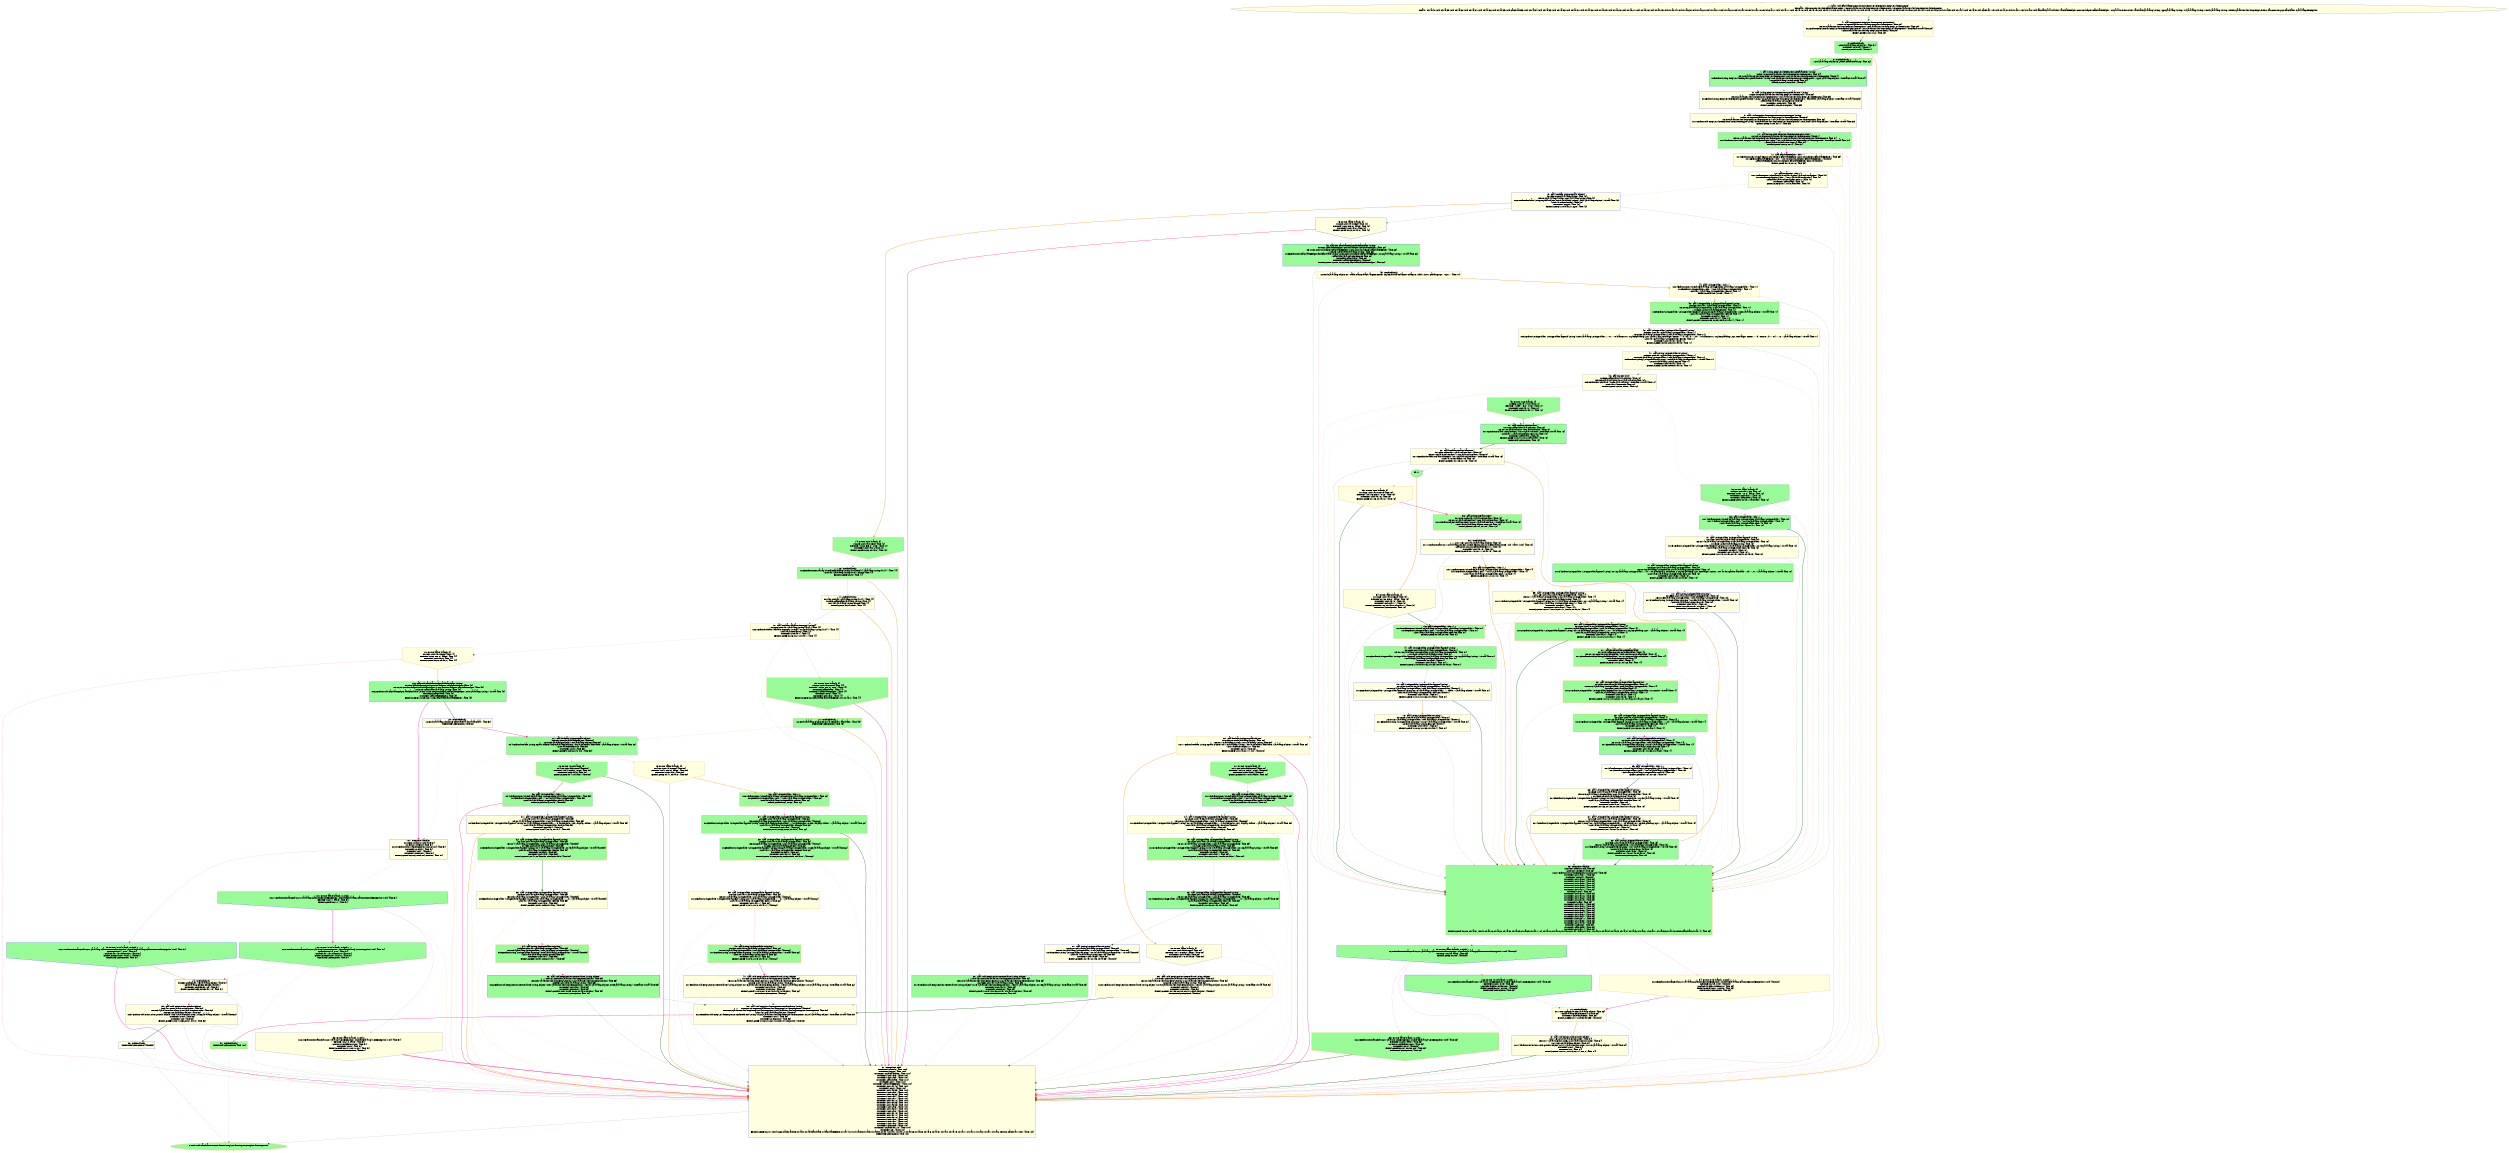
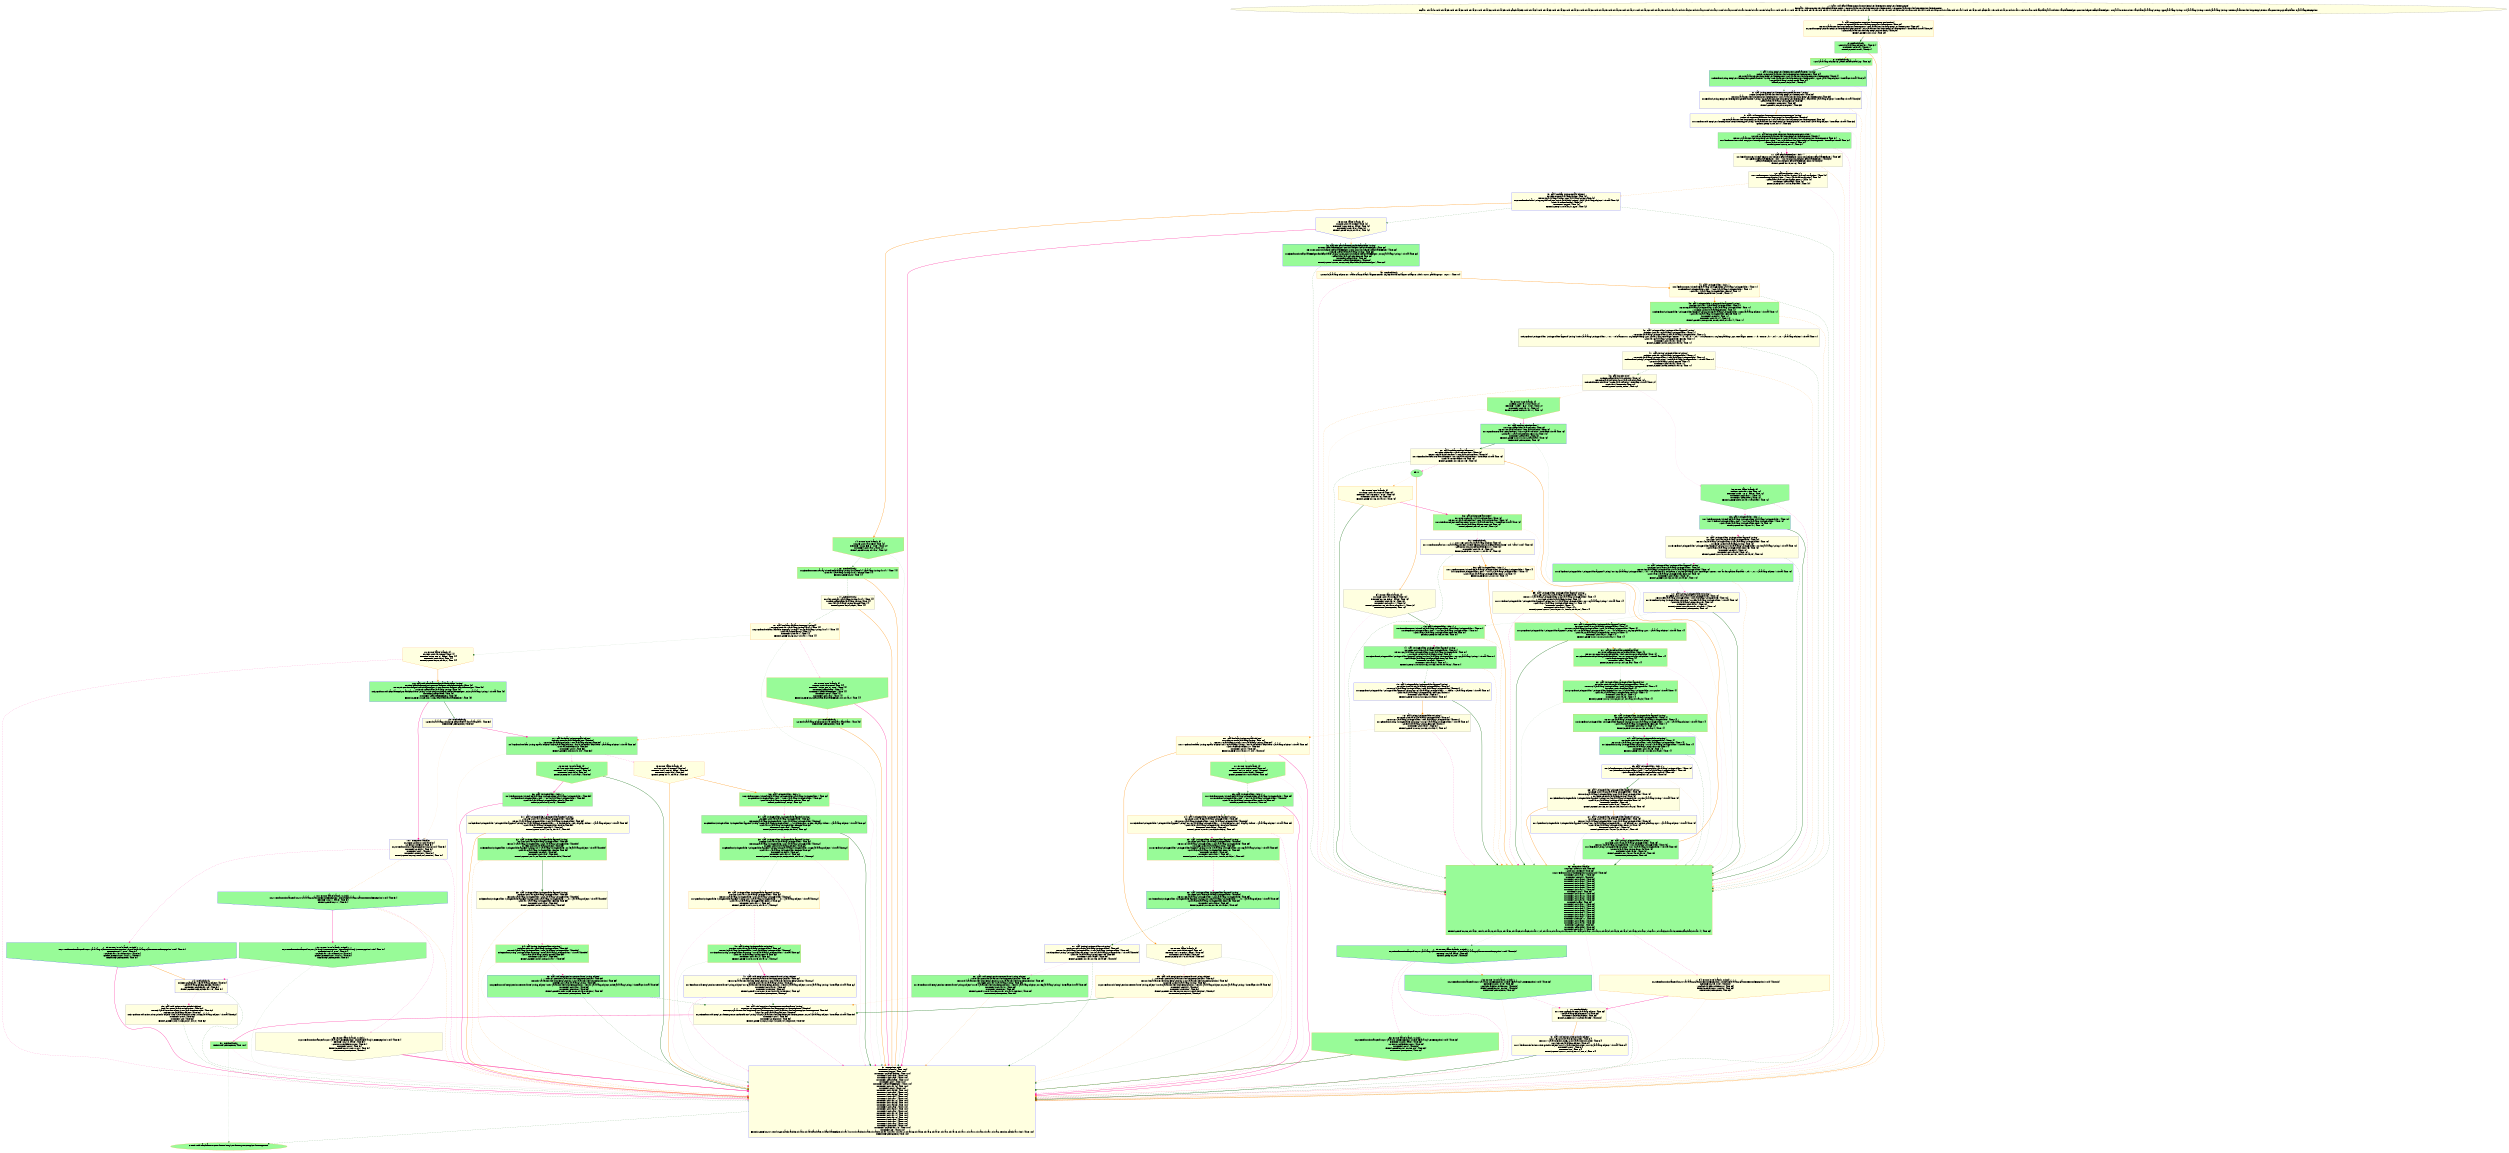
node "26:  method_body APPLY_ABSTRACTION; [line 53]": removed
